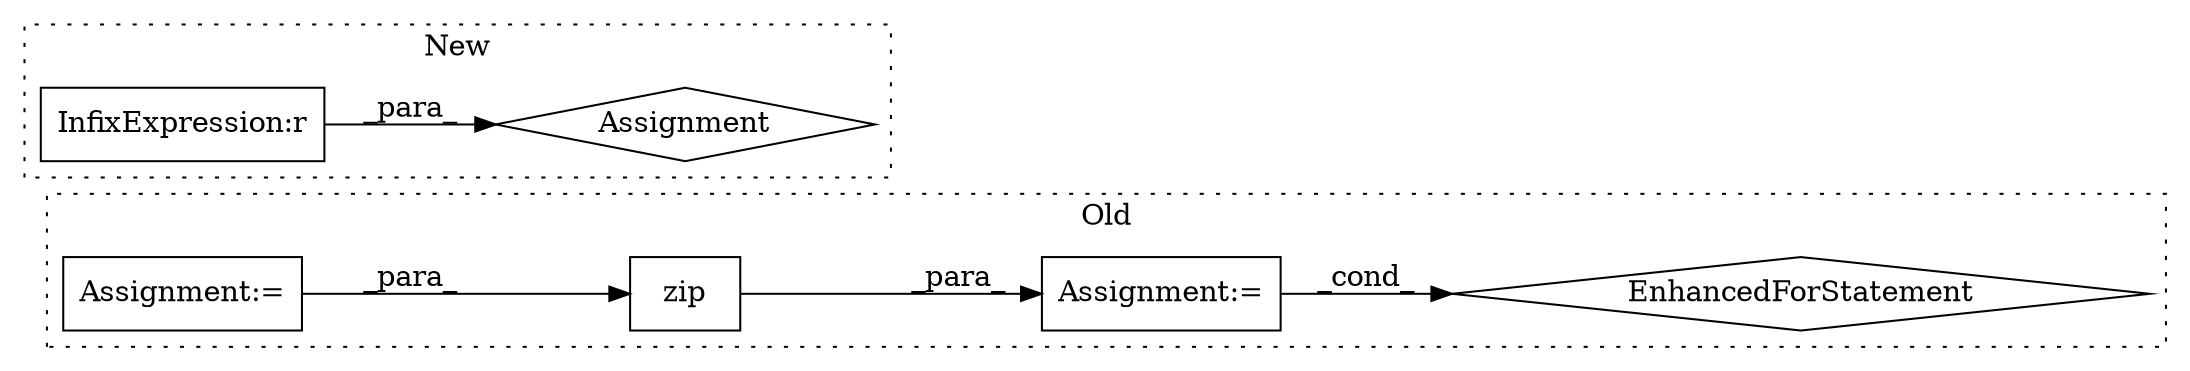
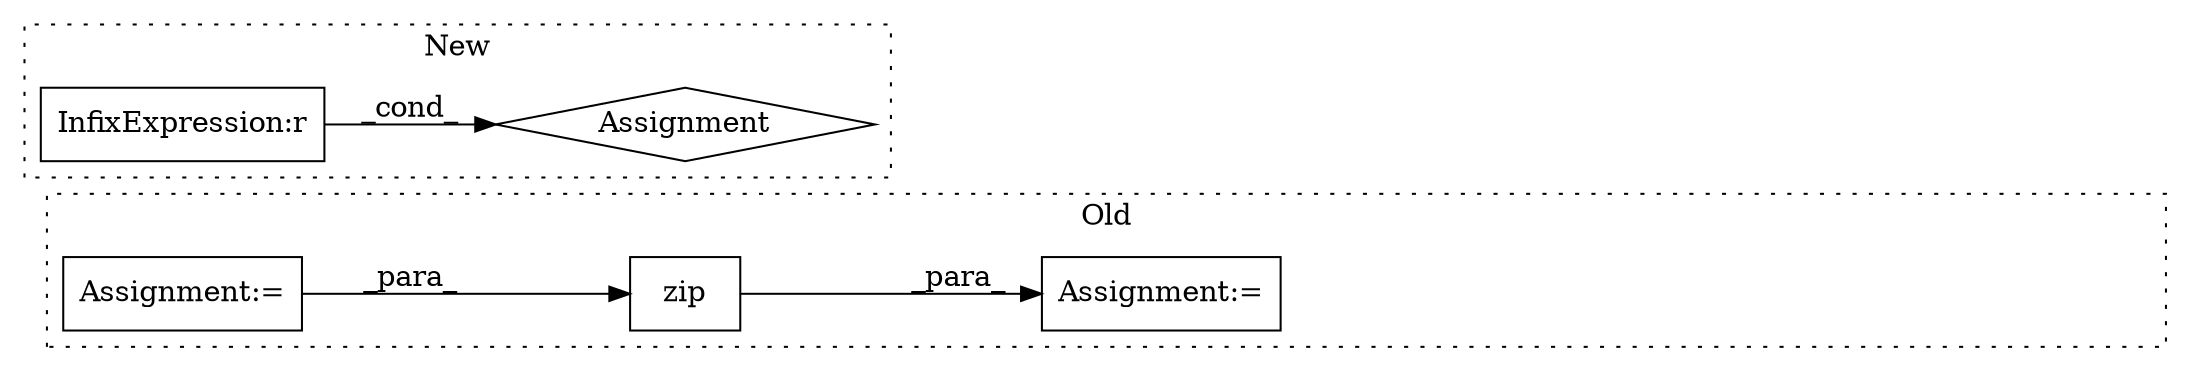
edge "InfixExpression:r" -> "Assignment": label "_para_" -> "_cond_"
node "EnhancedForStatement": removed
